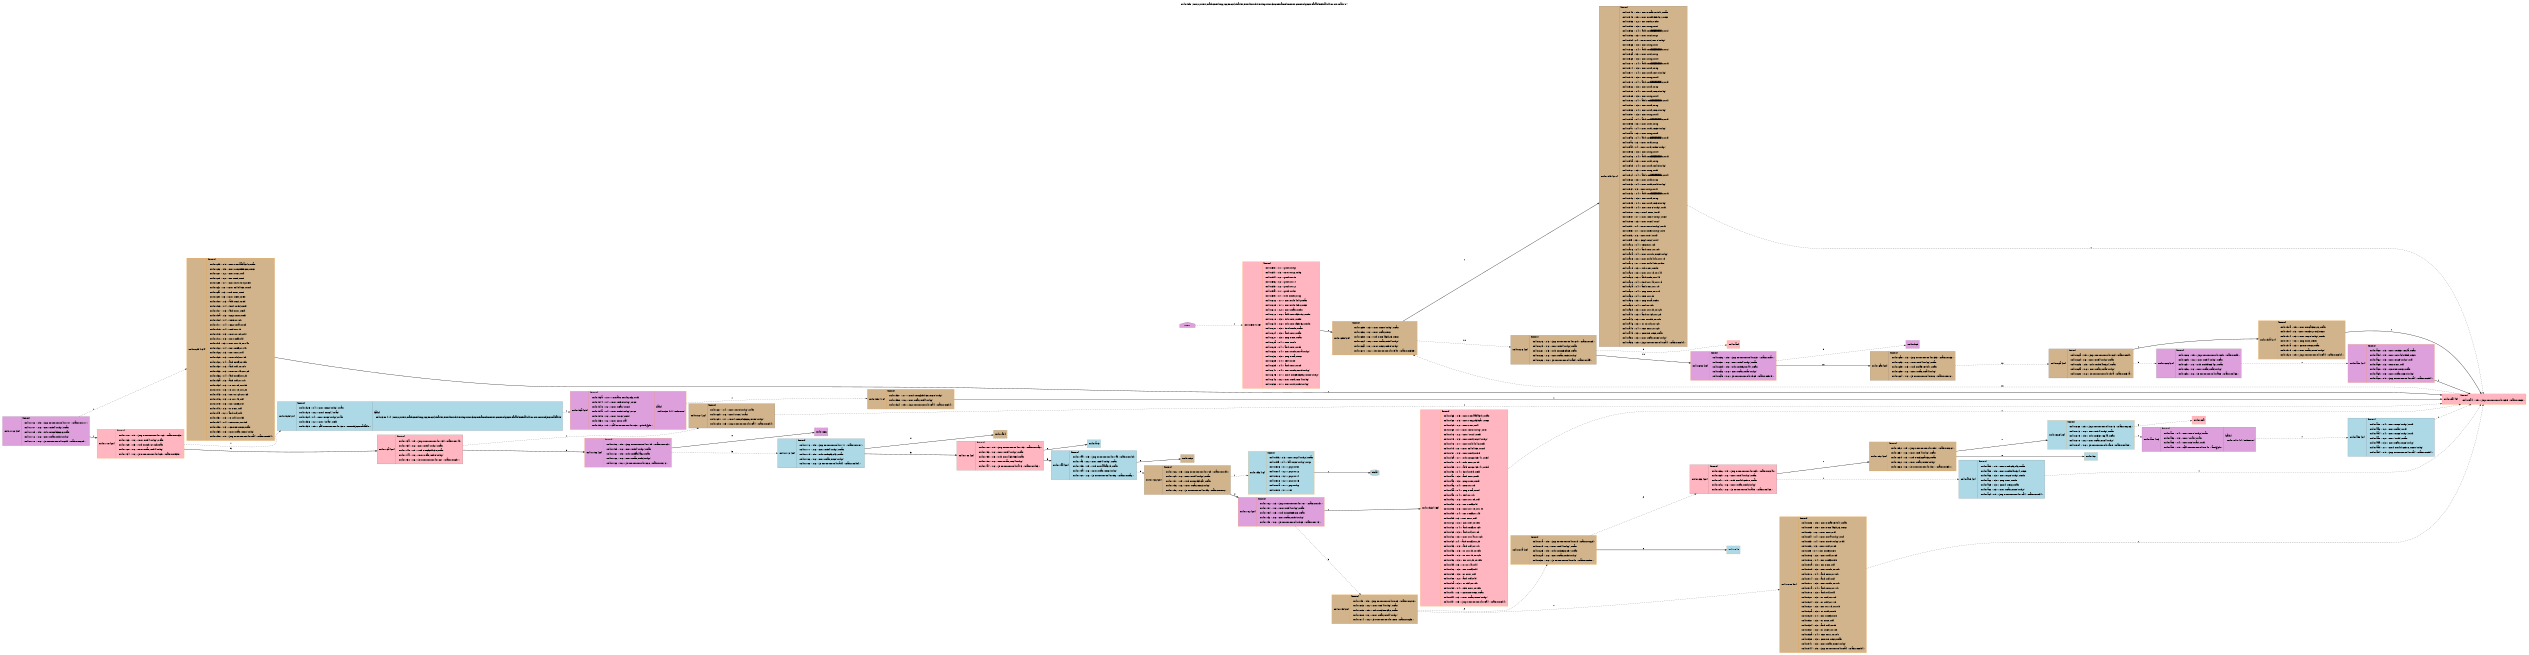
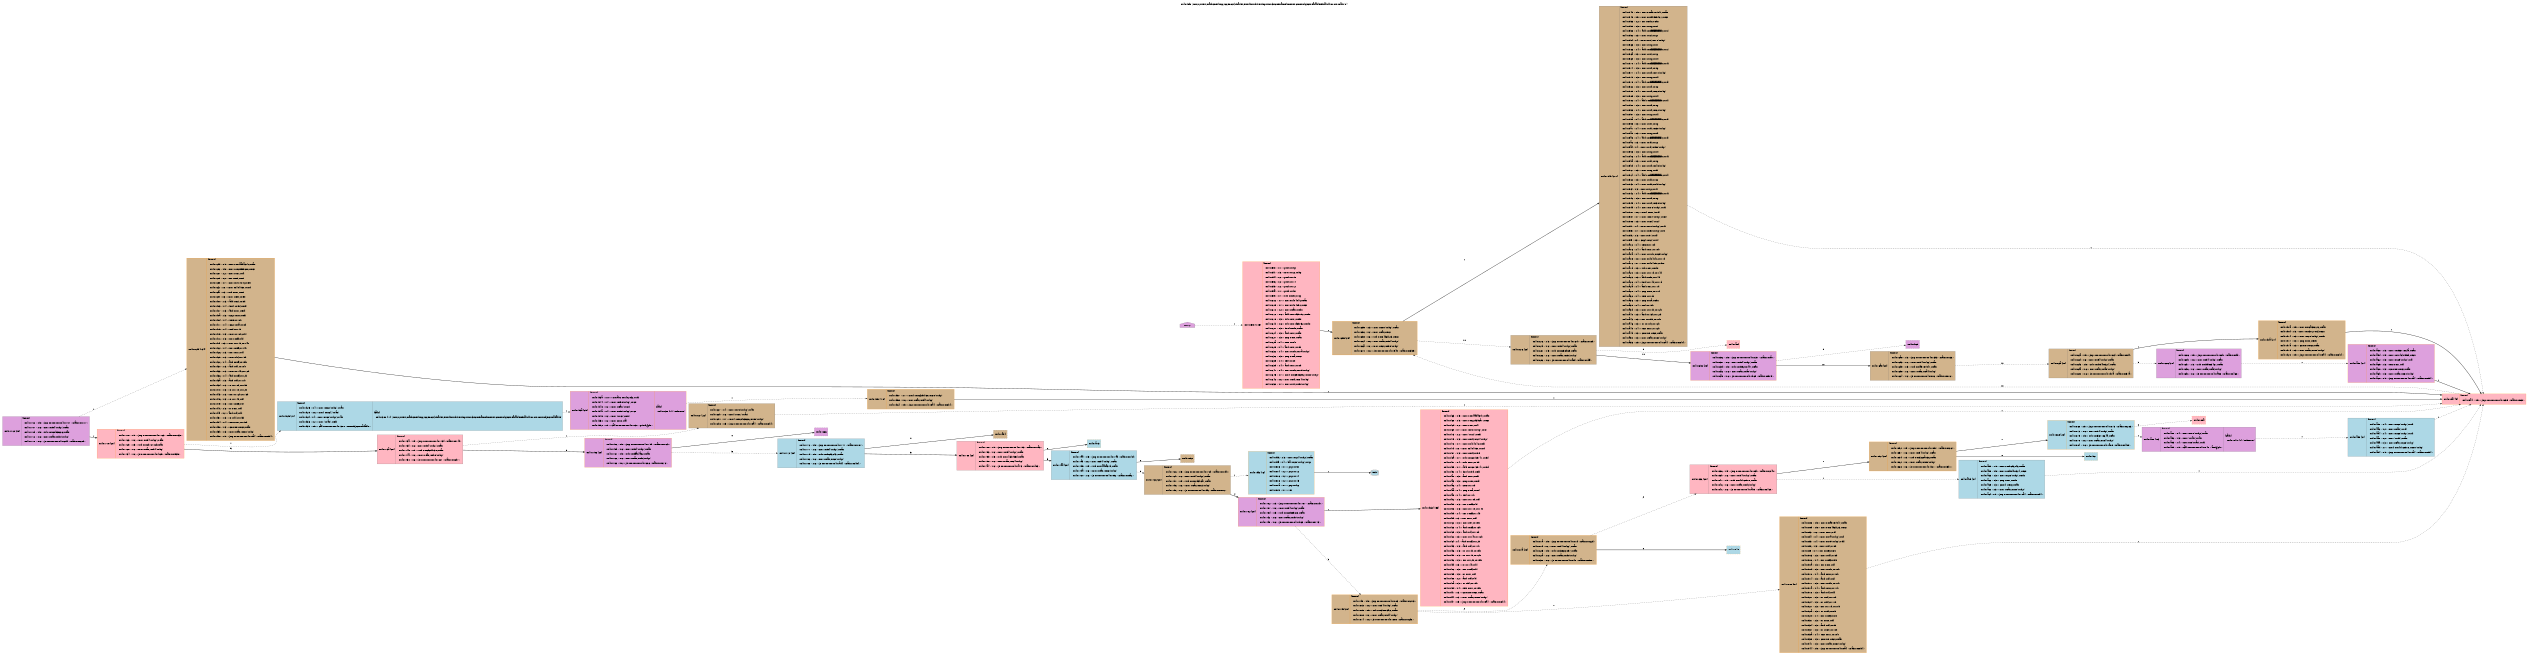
node "Users": label "Users" -> "Entry"
node "Final": label "Final" -> "Exit"
